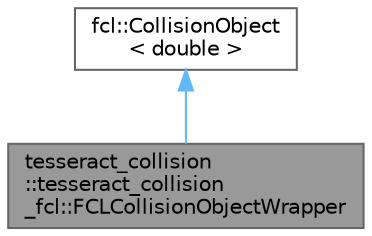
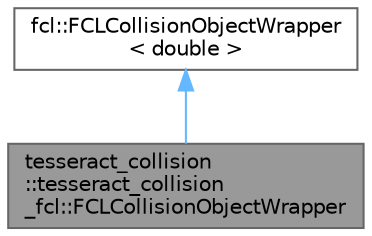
node "fcl::CollisionObject < double >": label "fcl::CollisionObject < double >" -> "fcl::FCLCollisionObjectWrapper < double >"
